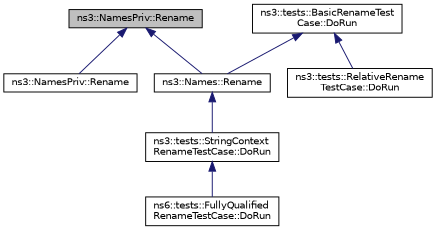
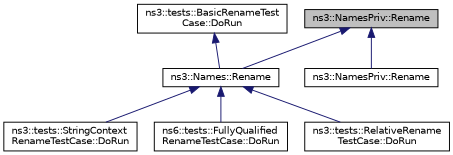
edge "ns3::tests::RelativeRename TestCase::DoRun" -> "ns3::tests::BasicRenameTest Case::DoRun": now "ns3::tests::RelativeRename TestCase::DoRun" -> "ns3::Names::Rename"
edge "ns6::tests::FullyQualified RenameTestCase::DoRun" -> "ns3::tests::StringContext RenameTestCase::DoRun": now "ns6::tests::FullyQualified RenameTestCase::DoRun" -> "ns3::Names::Rename"
